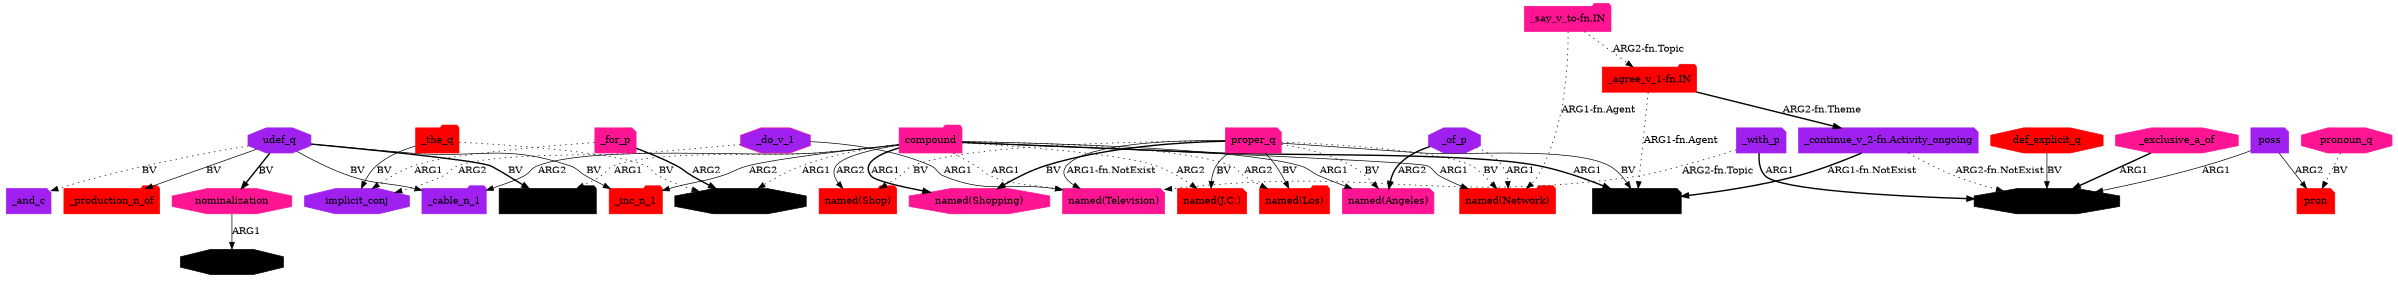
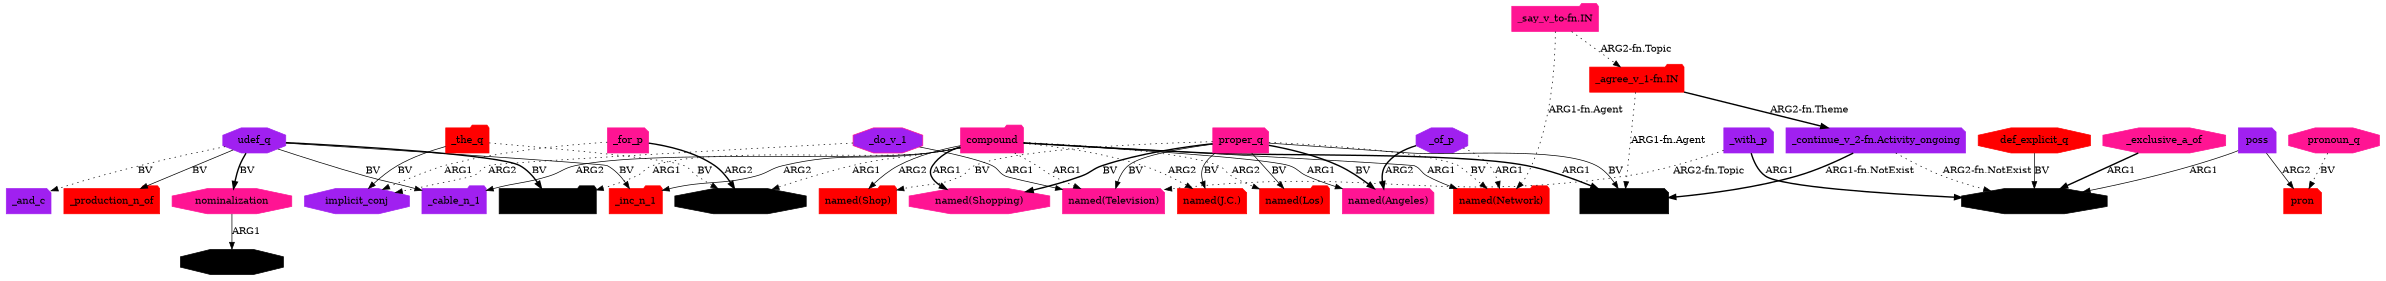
edge "proper_q" -> "named(Angeles)": style dotted -> bold
edge "proper_q" -> "named(Television)": label "ARG1-fn.NotExist" -> "BV"
